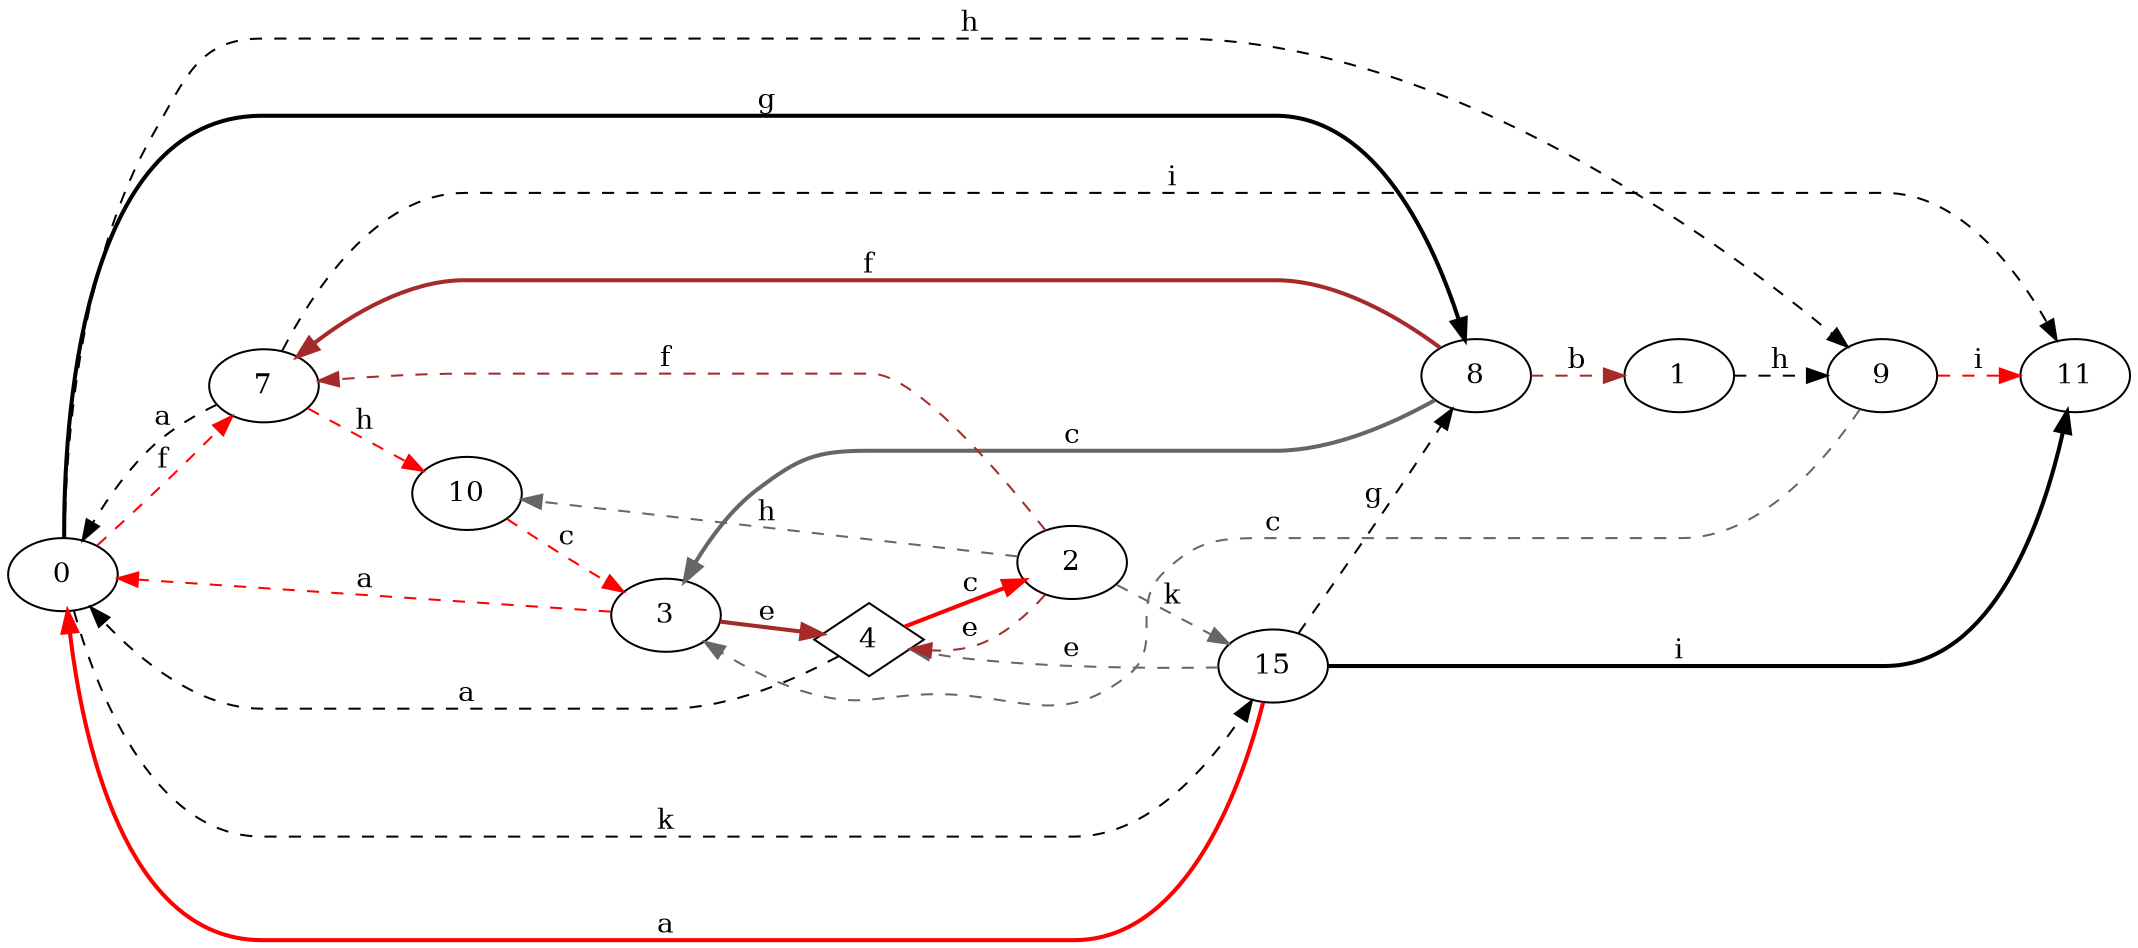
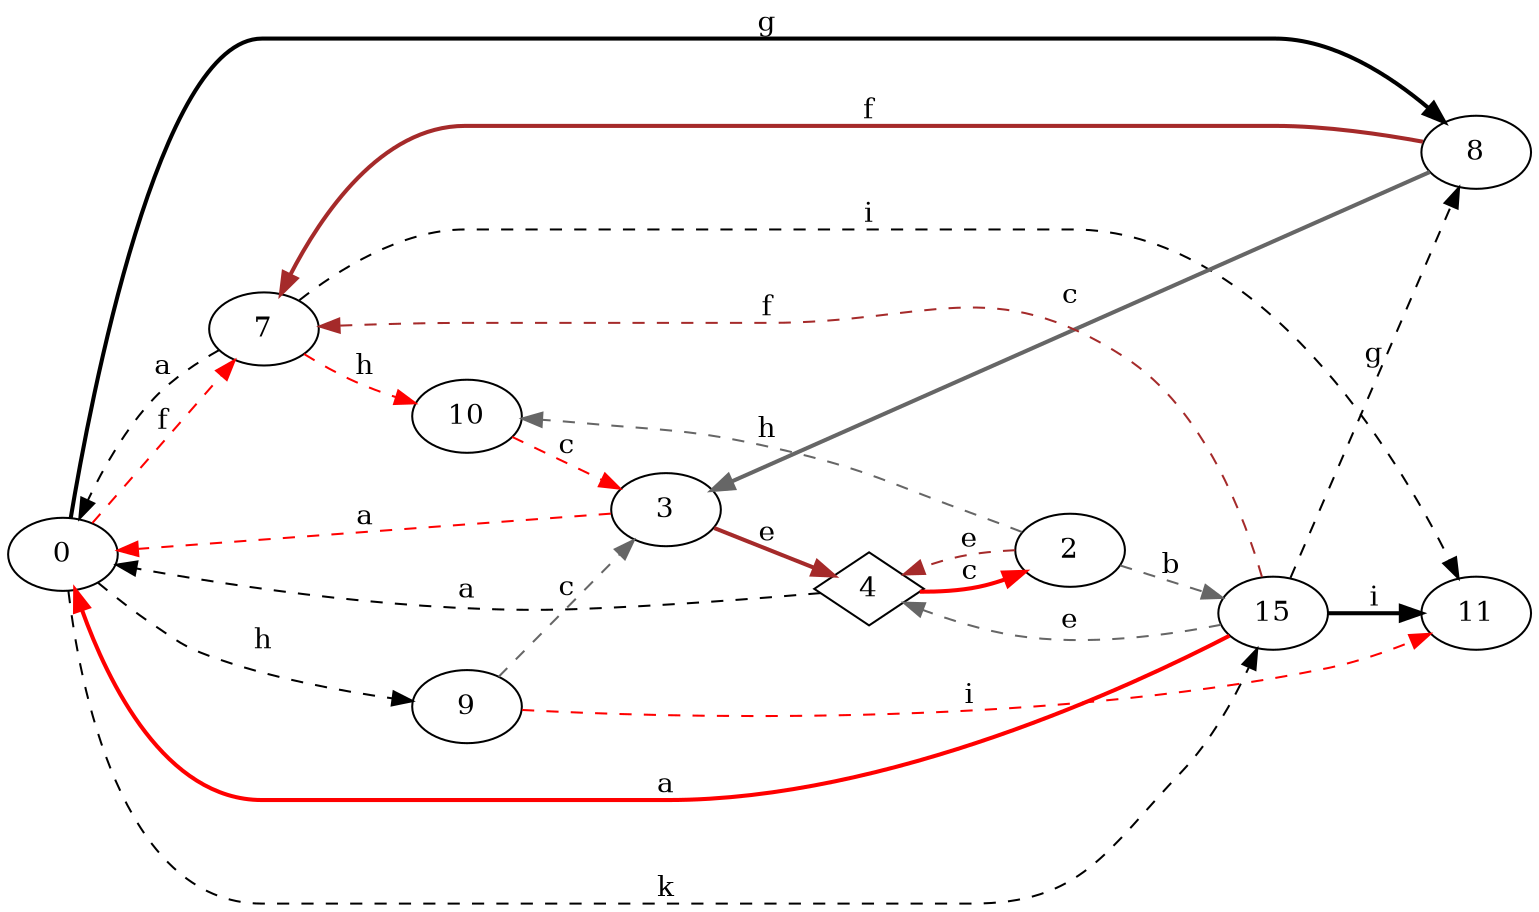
edge "2" -> "7": now "15" -> "7"
node "1": removed
edge "2" -> "15": label "k" -> "b"
